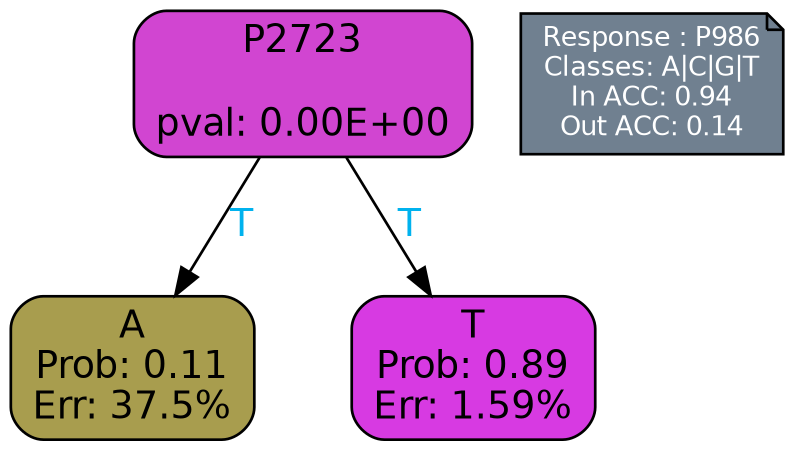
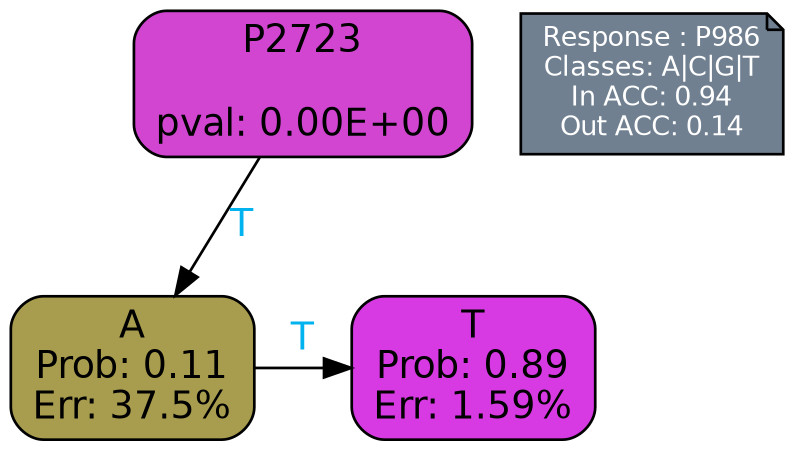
edge "P2723 pval: 0.00E+00" -> "T Prob: 0.89 Err: 1.59%": now "A Prob: 0.11 Err: 37.5%" -> "T Prob: 0.89 Err: 1.59%"
